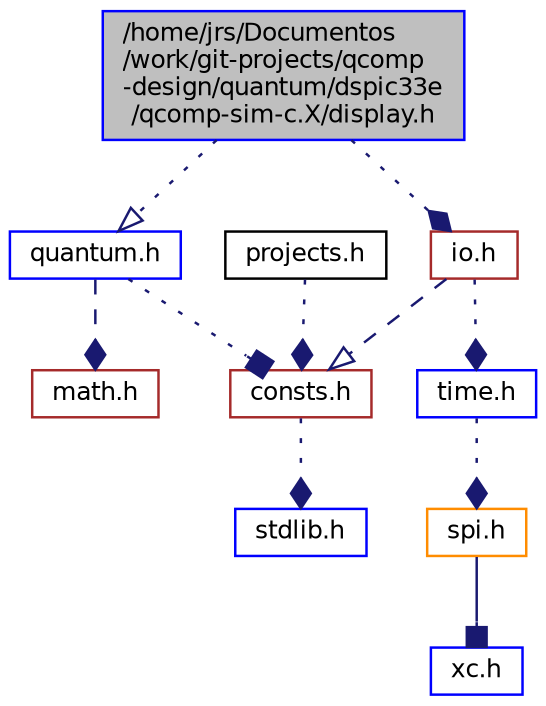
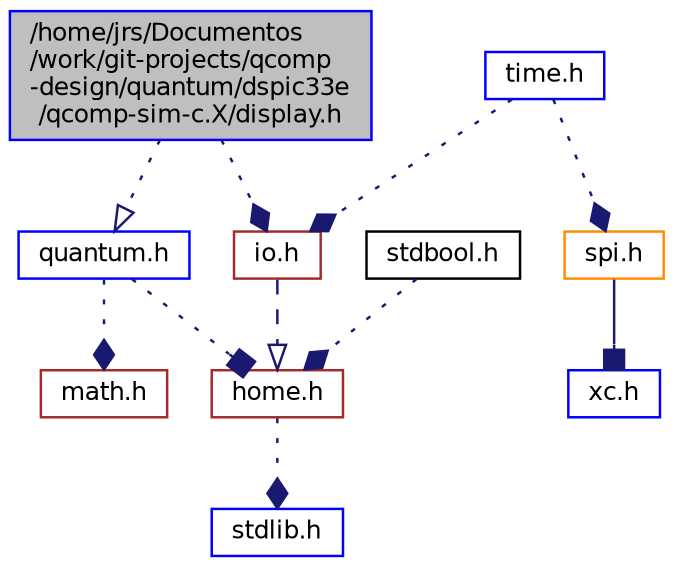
node "projects.h": label "projects.h" -> "stdbool.h"
edge "quantum.h" -> "math.h": style dashed -> dotted
edge "io.h" -> "time.h": reversed
node "consts.h": label "consts.h" -> "home.h"
